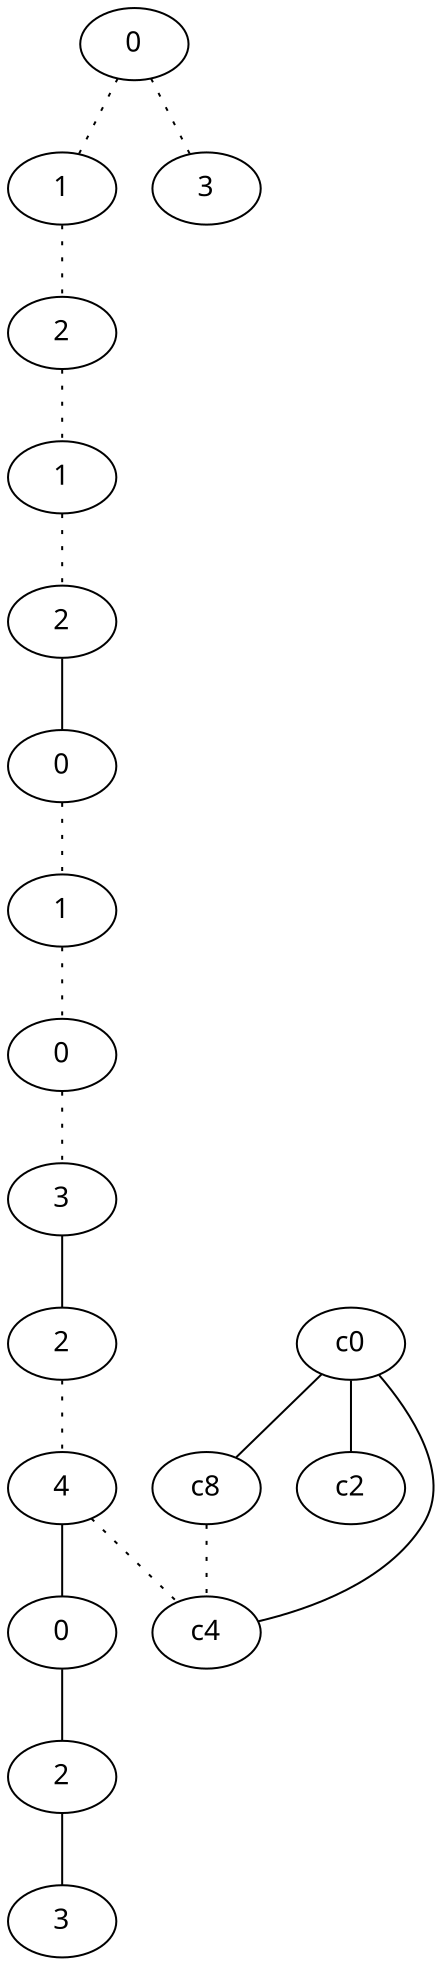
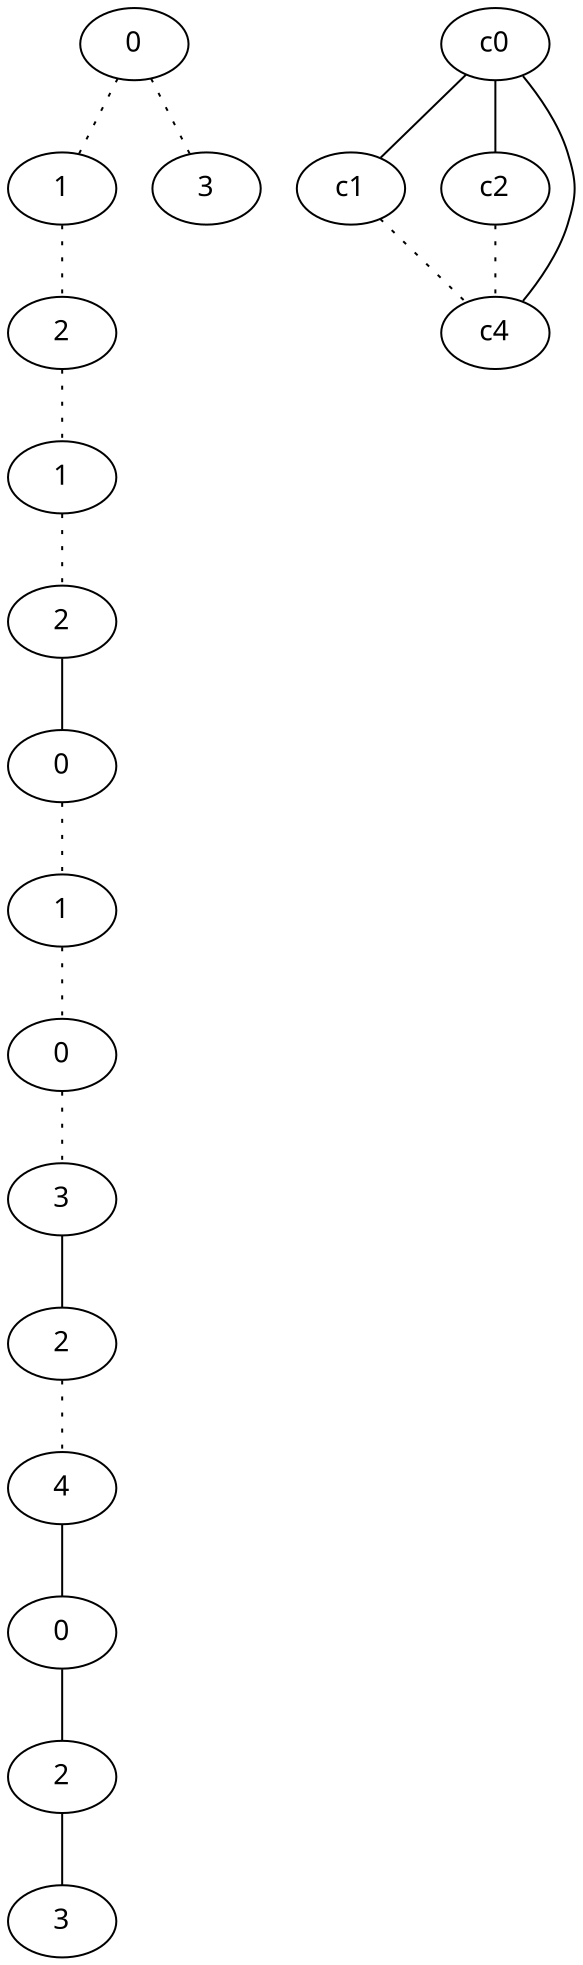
node "c8": label "c8" -> "c1"
edge "4" -- "c4": now "c2" -- "c4"
